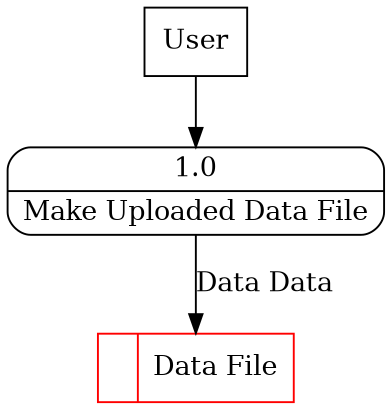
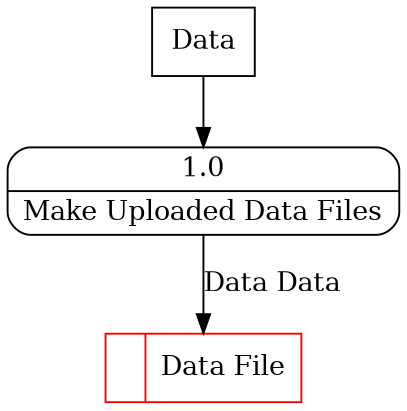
node "User": label "User" -> "Data"
node "1.0": text "Make Uploaded Data File" -> "Make Uploaded Data Files"
